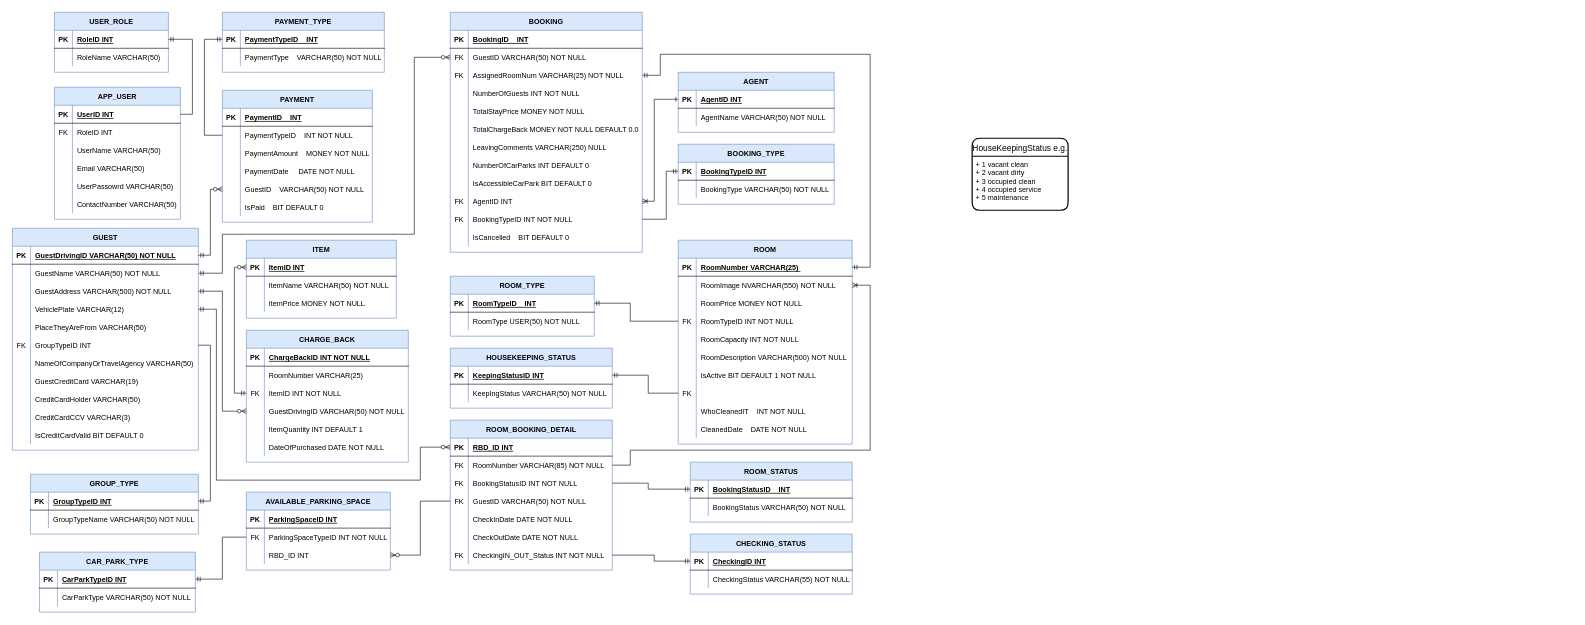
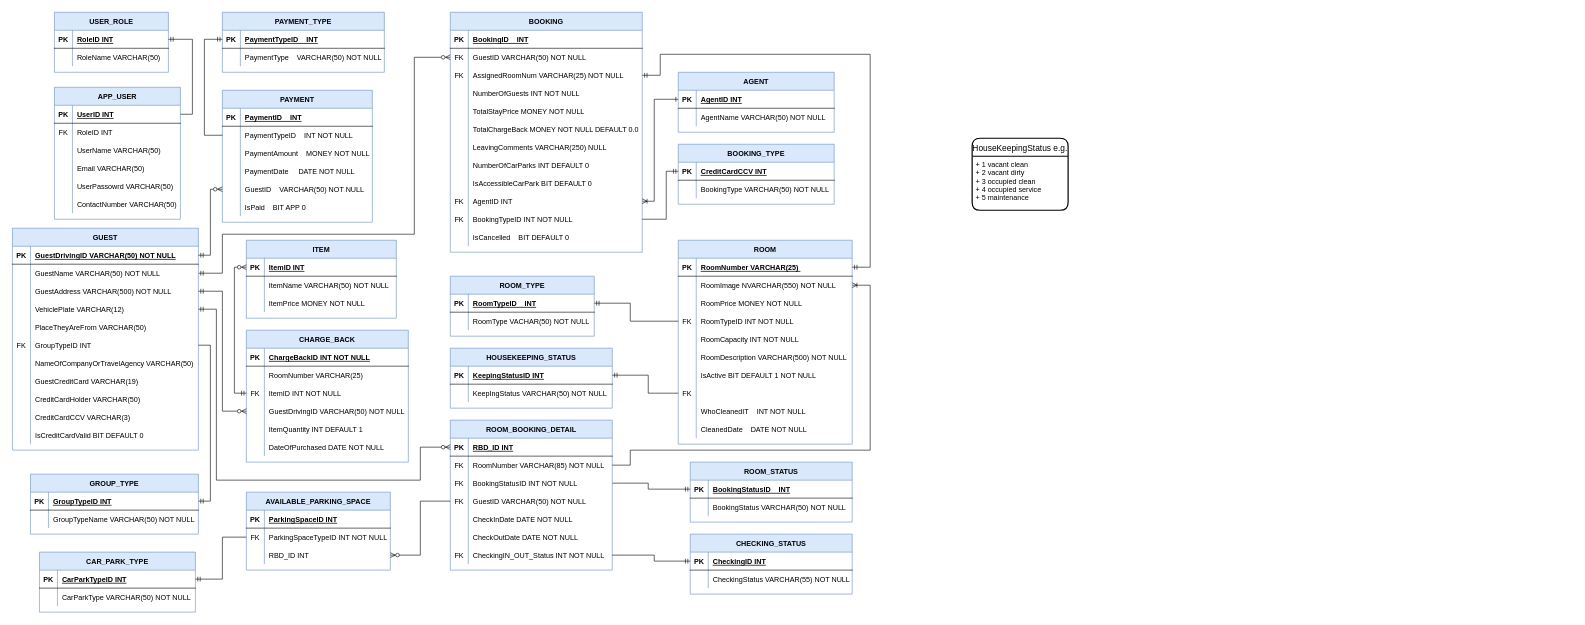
node "BookingTypeID INT": label "BookingTypeID INT" -> "CreditCardCCV INT"
node "IsPaid BIT DEFAULT 0": label "IsPaid BIT DEFAULT 0" -> "IsPaid BIT APP 0"
node "RoomType USER(50) NOT NULL": label "RoomType USER(50) NOT NULL" -> "RoomType VACHAR(50) NOT NULL"
